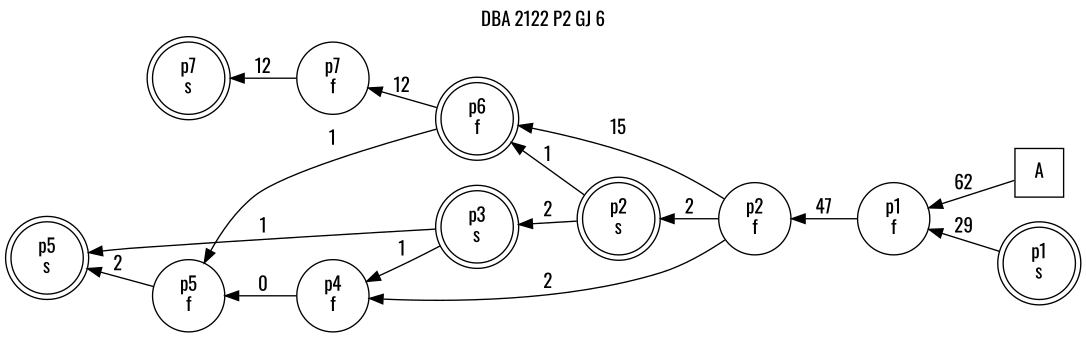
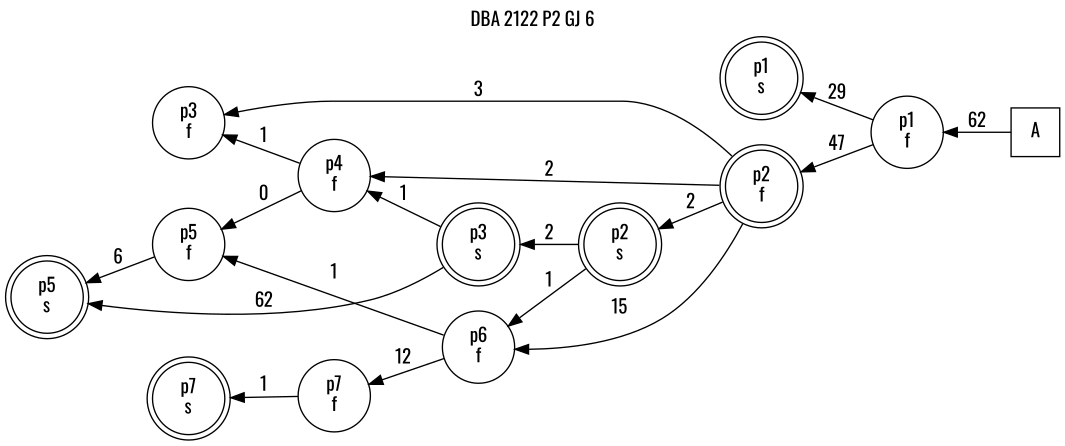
edge "p7 f" -> "p7 s": label "12" -> "1"
node "p6 f": shape doublecircle -> circle
node "p3 f": added
node "p2 f": shape circle -> doublecircle
edge "p3 s" -> "p5 s": label "1" -> "62"
edge "p1 s" -> "p1 f": reversed
edge "p5 f" -> "p5 s": label "2" -> "6"
